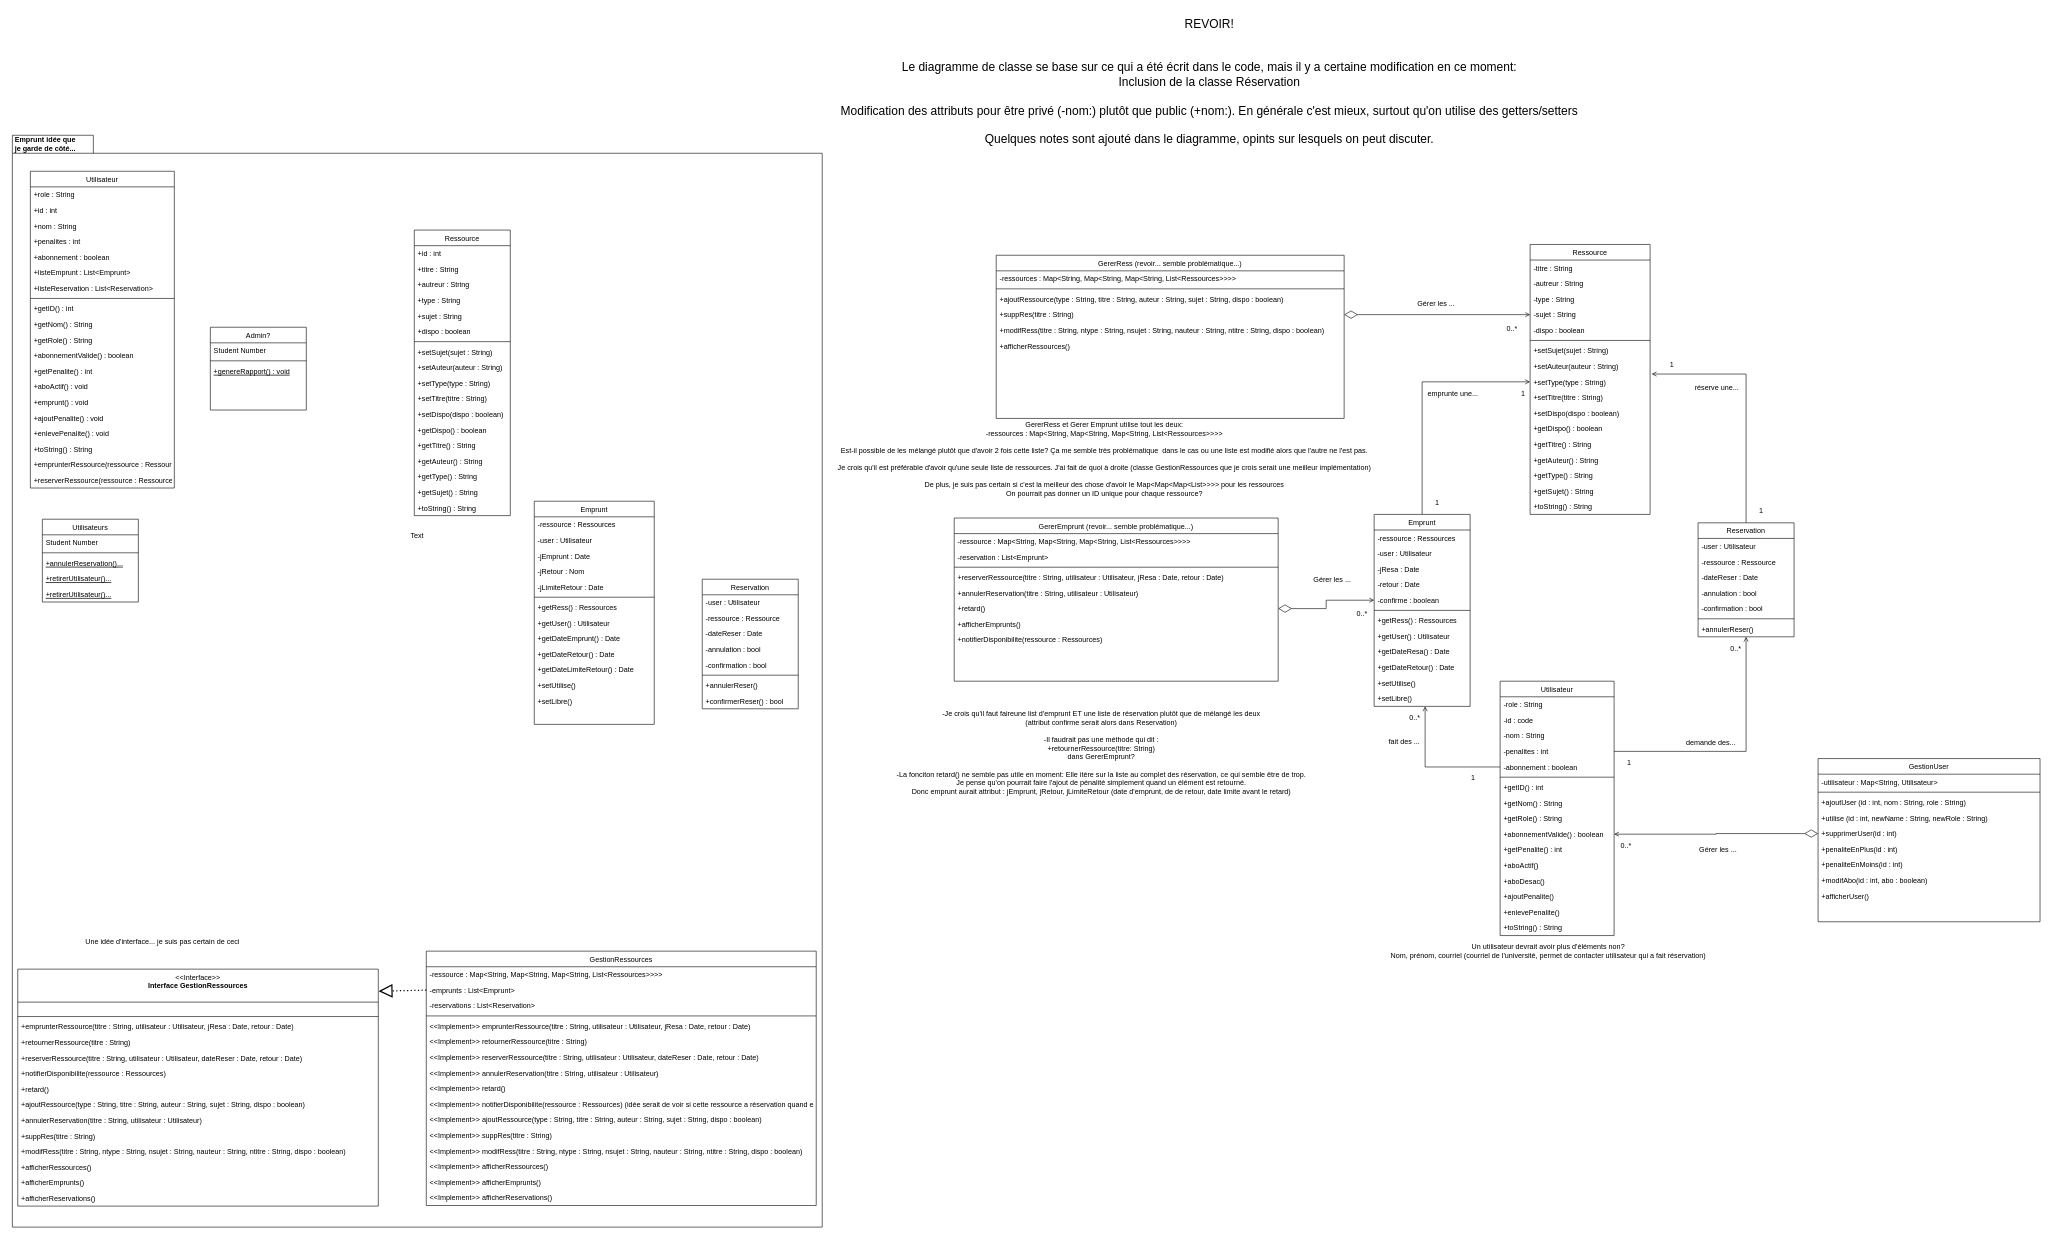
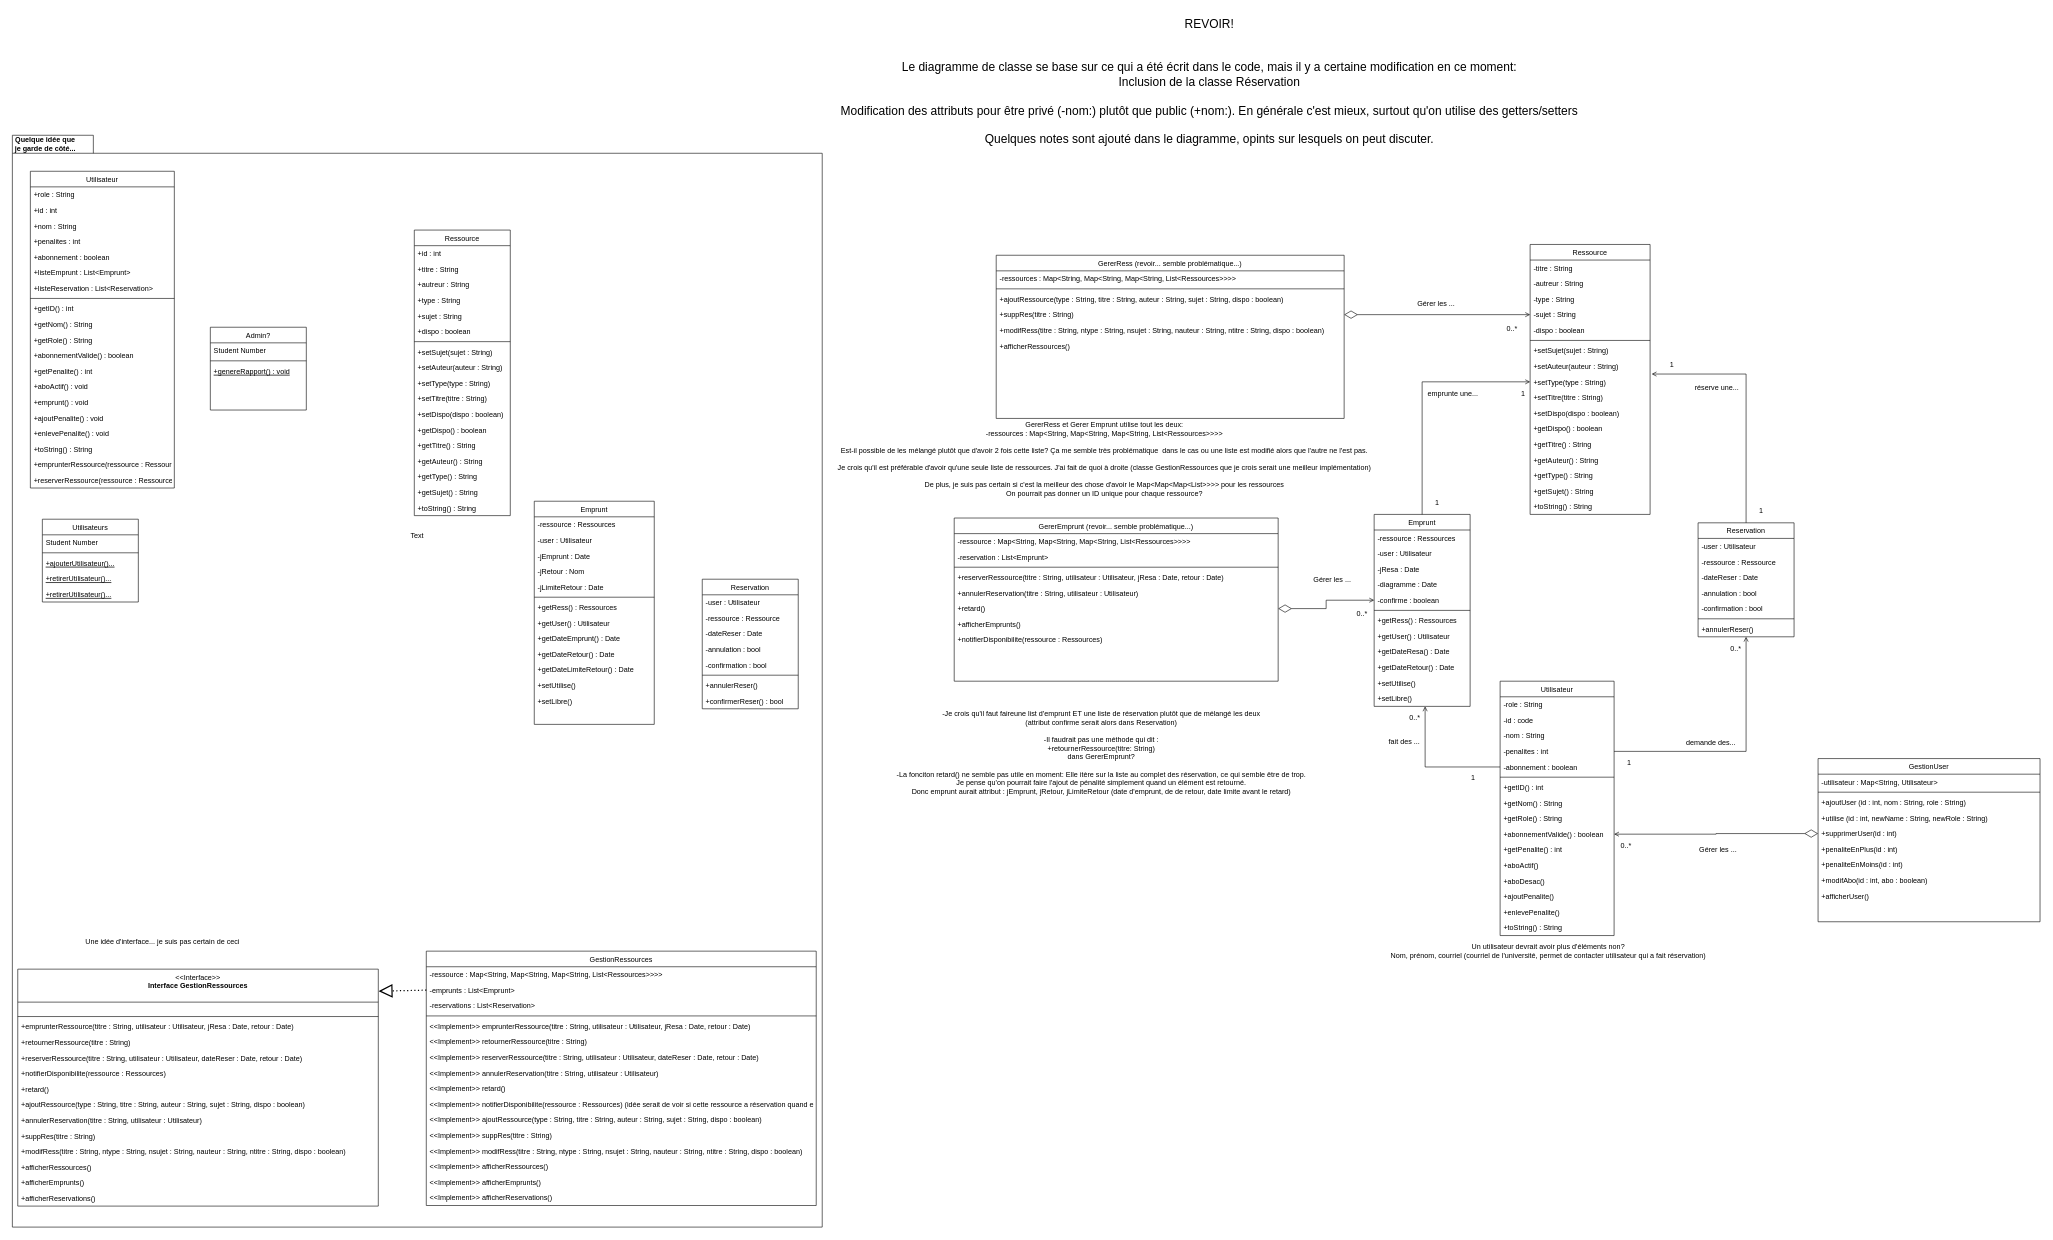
node "Emprunt idée que je garde de côté...": label "Emprunt idée que je garde de côté..." -> "Quelque idée que je garde de côté..."
node "+annulerReservation()...": label "+annulerReservation()..." -> "+ajouterUtilisateur()..."
node "-retour : Date": label "-retour : Date" -> "-diagramme : Date"
